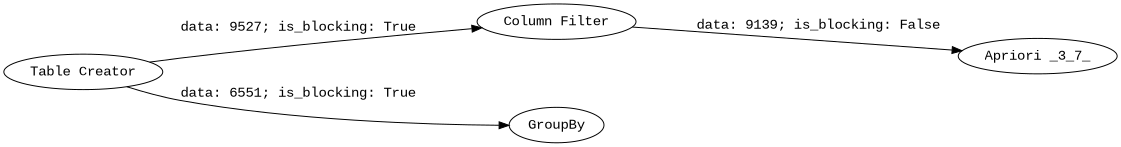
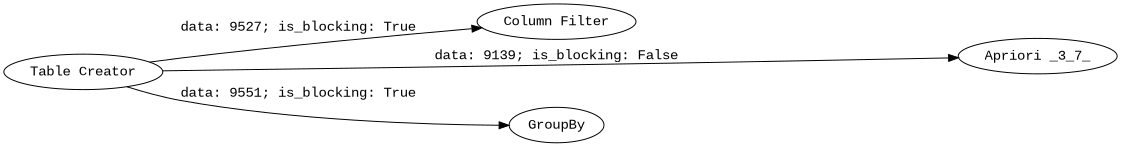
edge "Column Filter" -> "Apriori _3_7_": now "Table Creator" -> "Apriori _3_7_"
edge "Table Creator" -> "GroupBy": label "data: 6551; is_blocking: True" -> "data: 9551; is_blocking: True"
